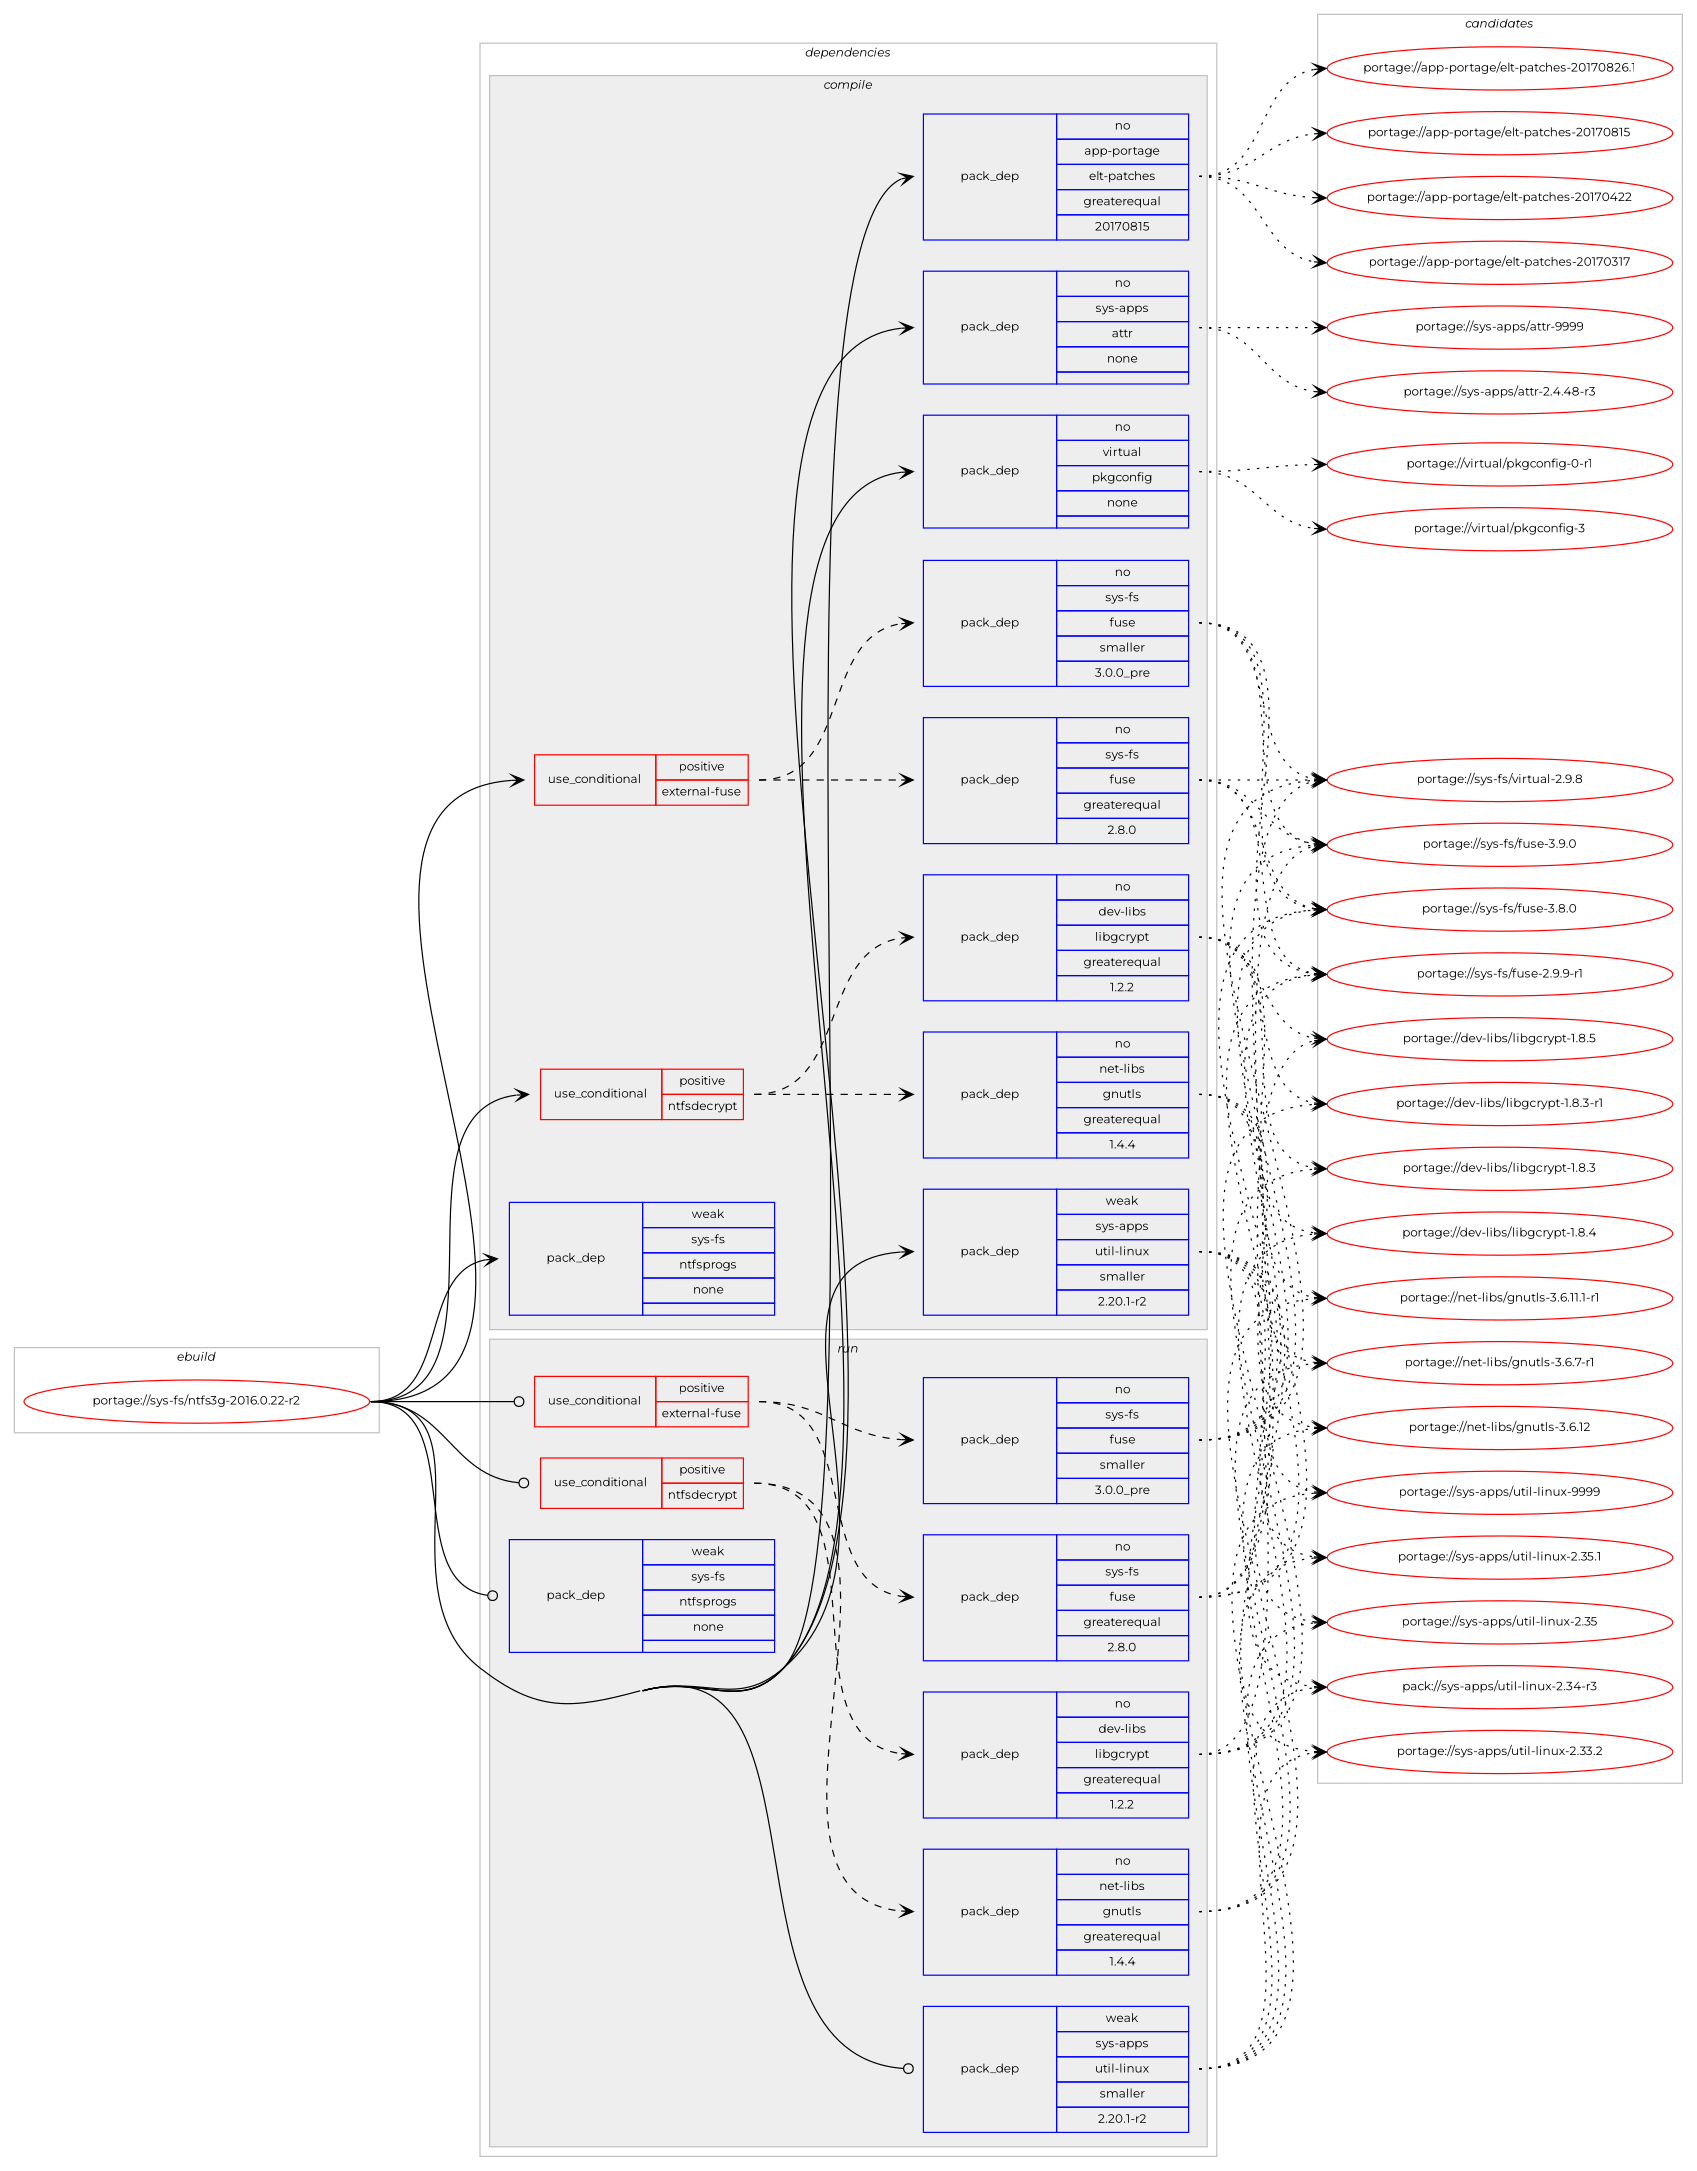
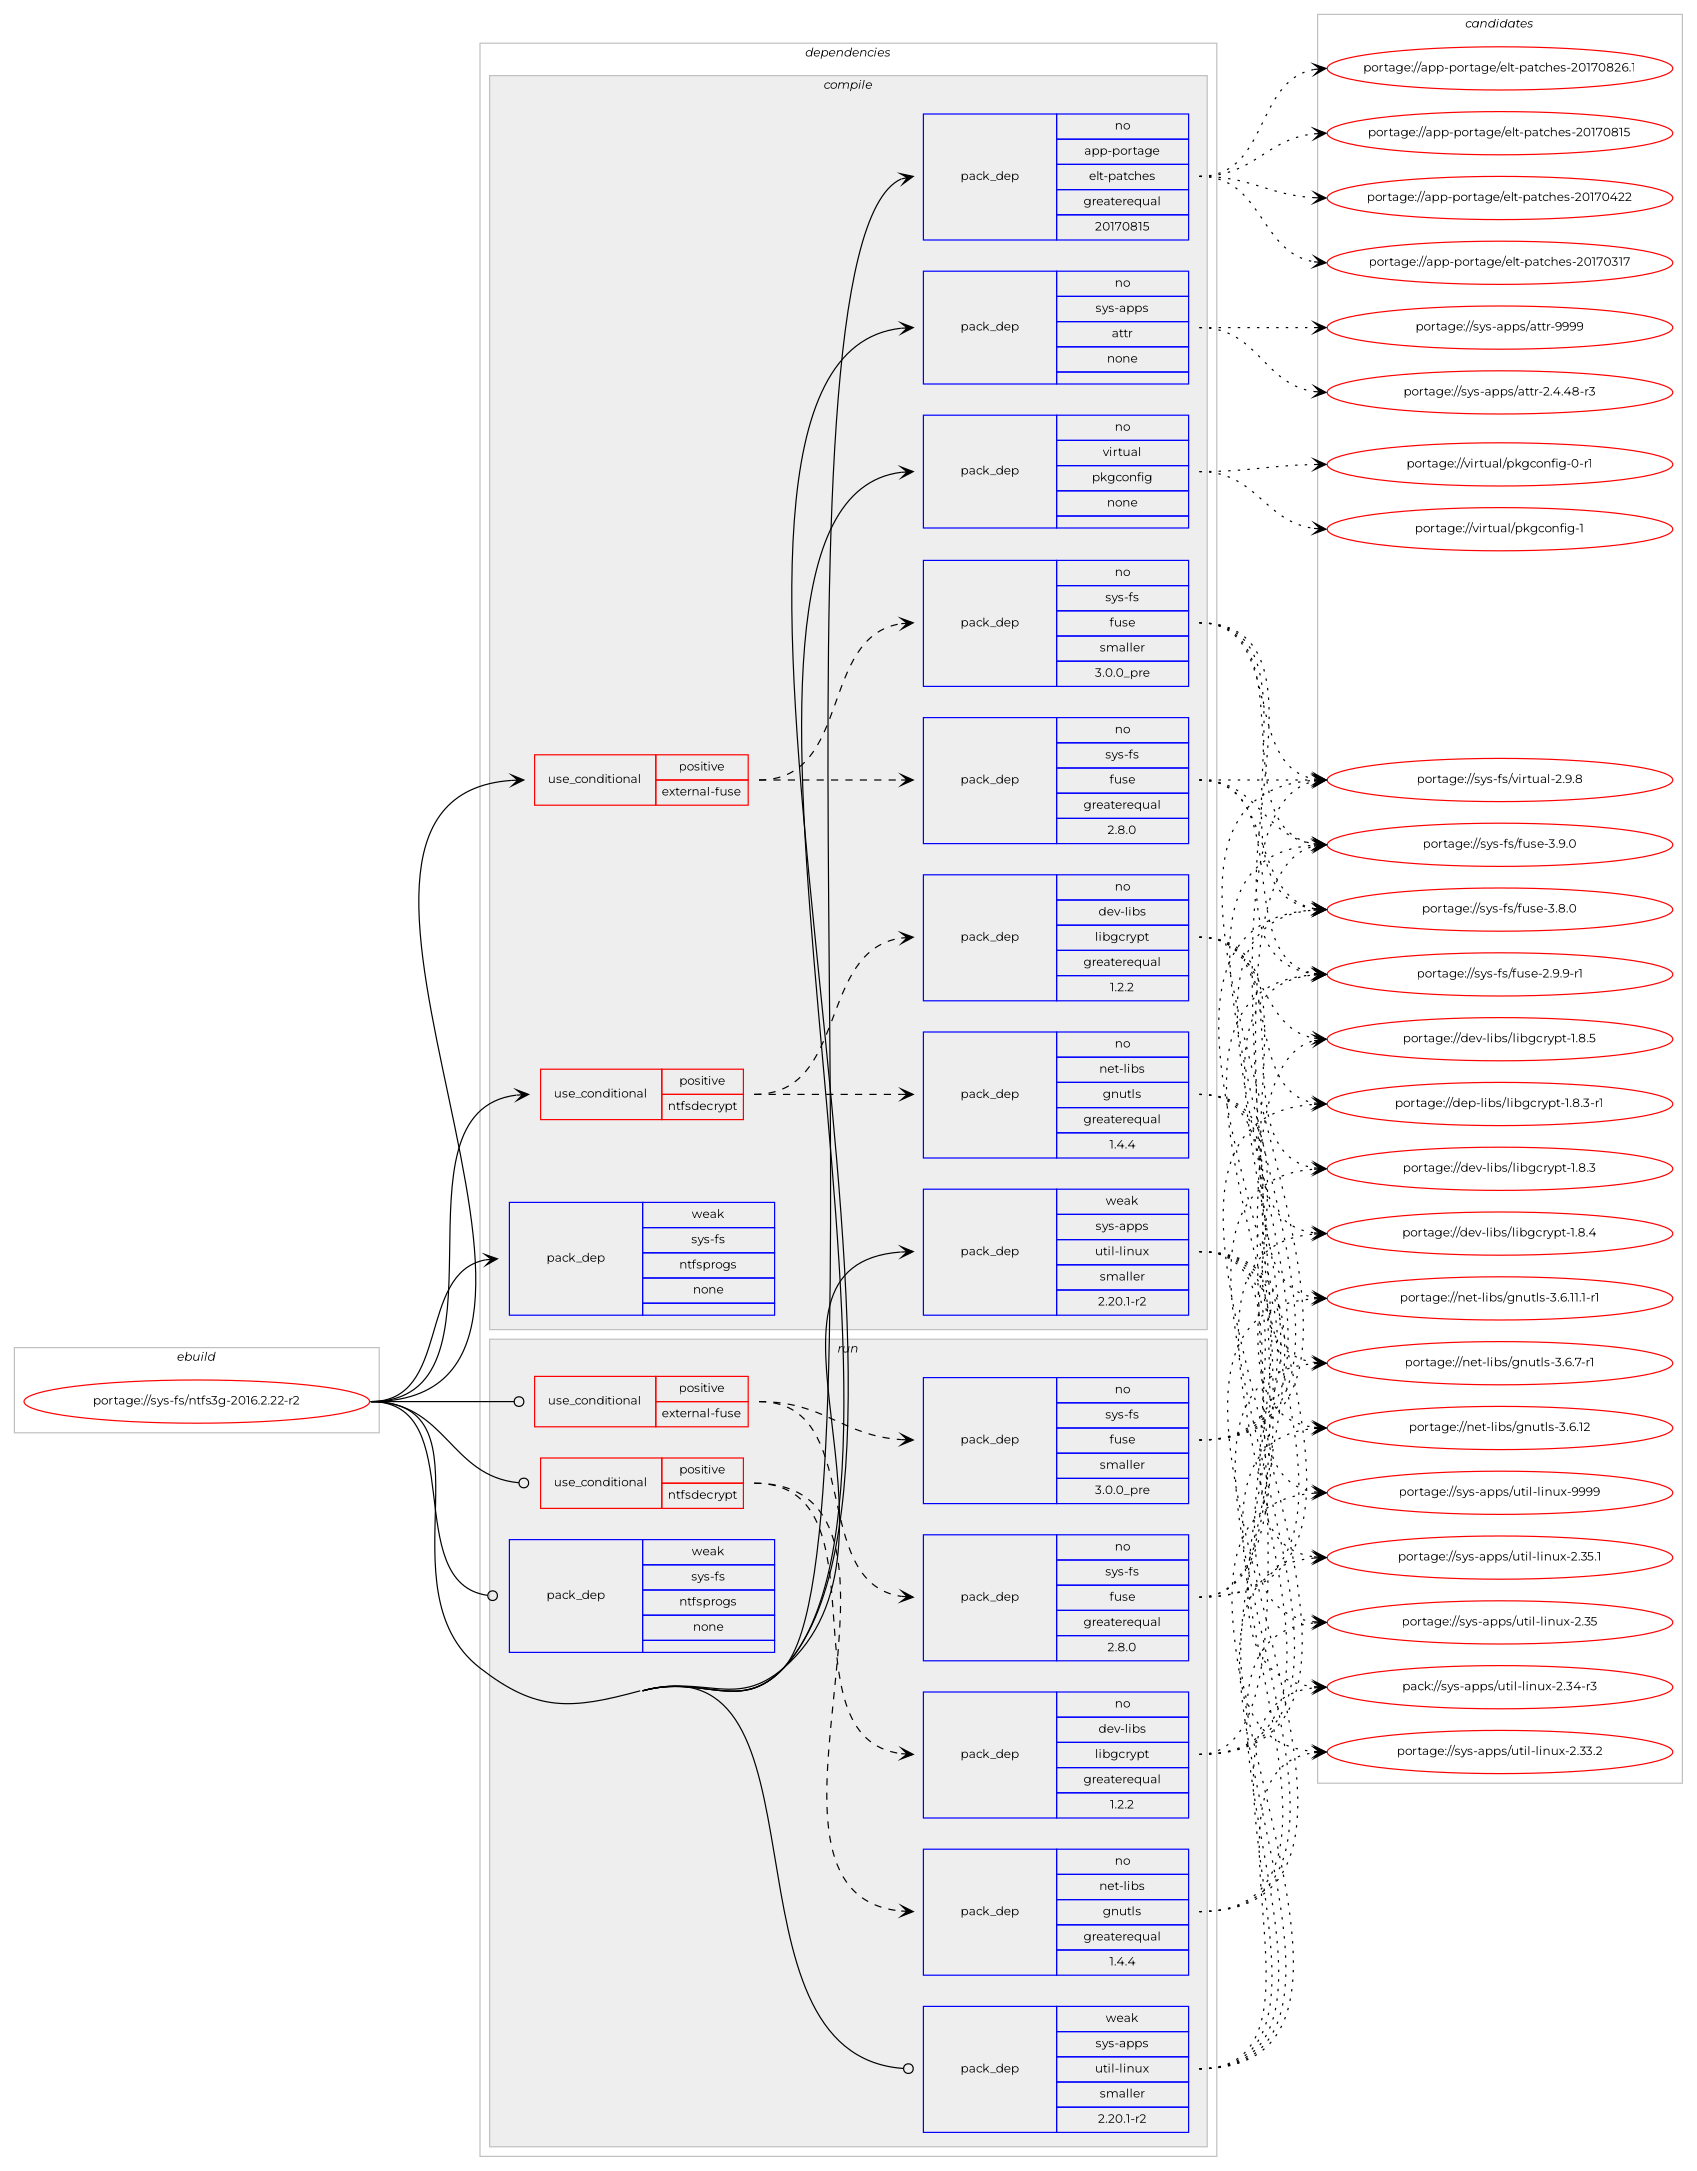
node "portage://virtual/pkgconfig-3": label "portage://virtual/pkgconfig-3" -> "portage://virtual/pkgconfig-1"
node "portage://dev-libs/libgcrypt-1.8.3-r1": label "portage://dev-libs/libgcrypt-1.8.3-r1" -> "portage://dep-libs/libgcrypt-1.8.3-r1"
node "portage://sys-fs/ntfs3g-2016.0.22-r2": label "portage://sys-fs/ntfs3g-2016.0.22-r2" -> "portage://sys-fs/ntfs3g-2016.2.22-r2"
